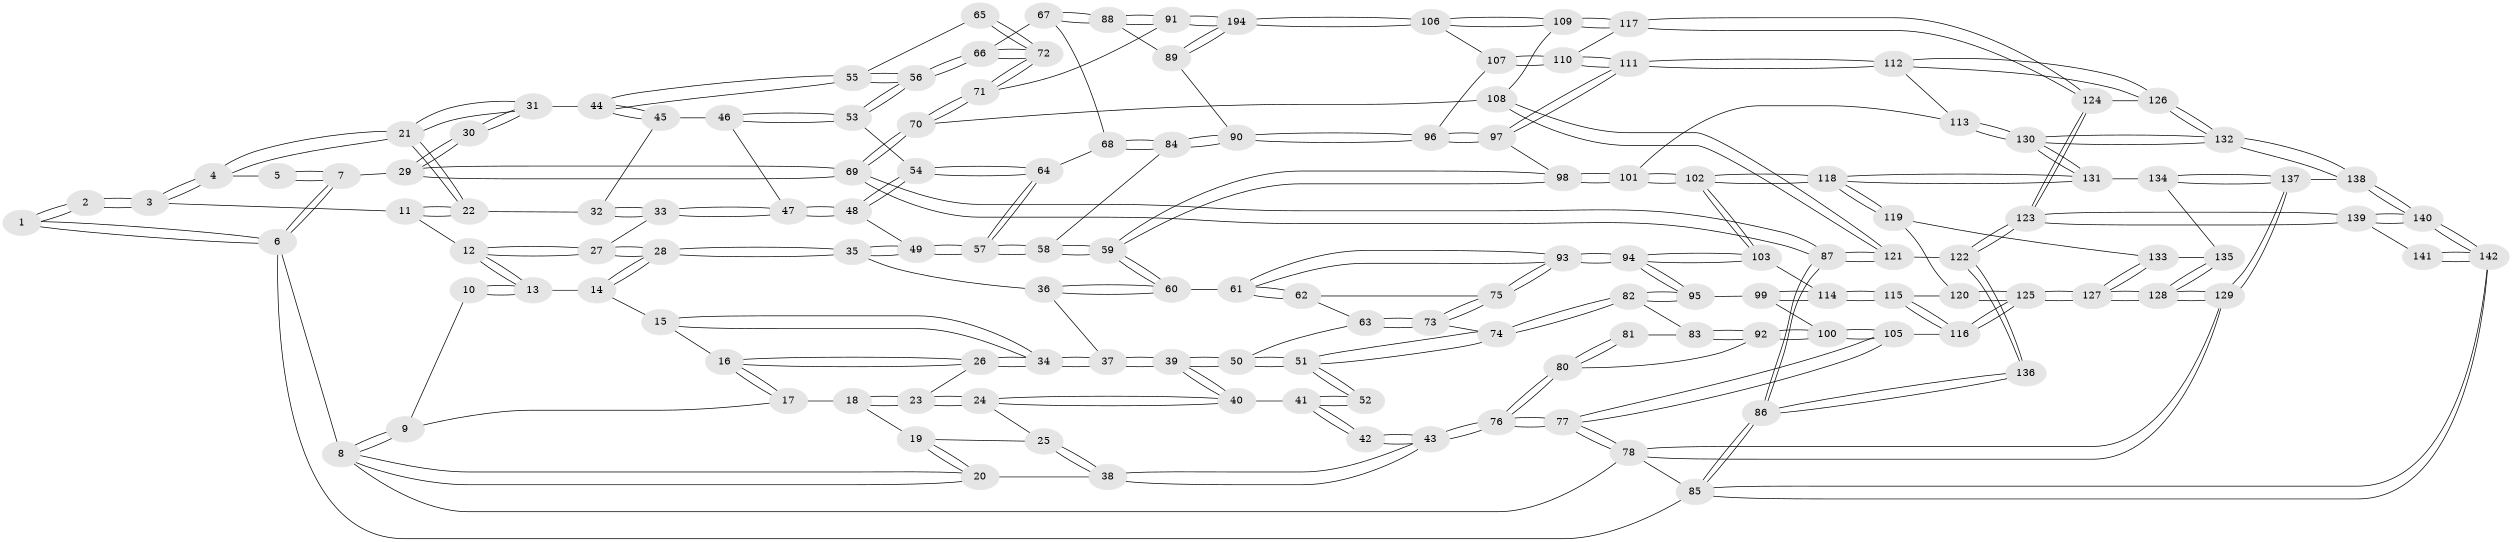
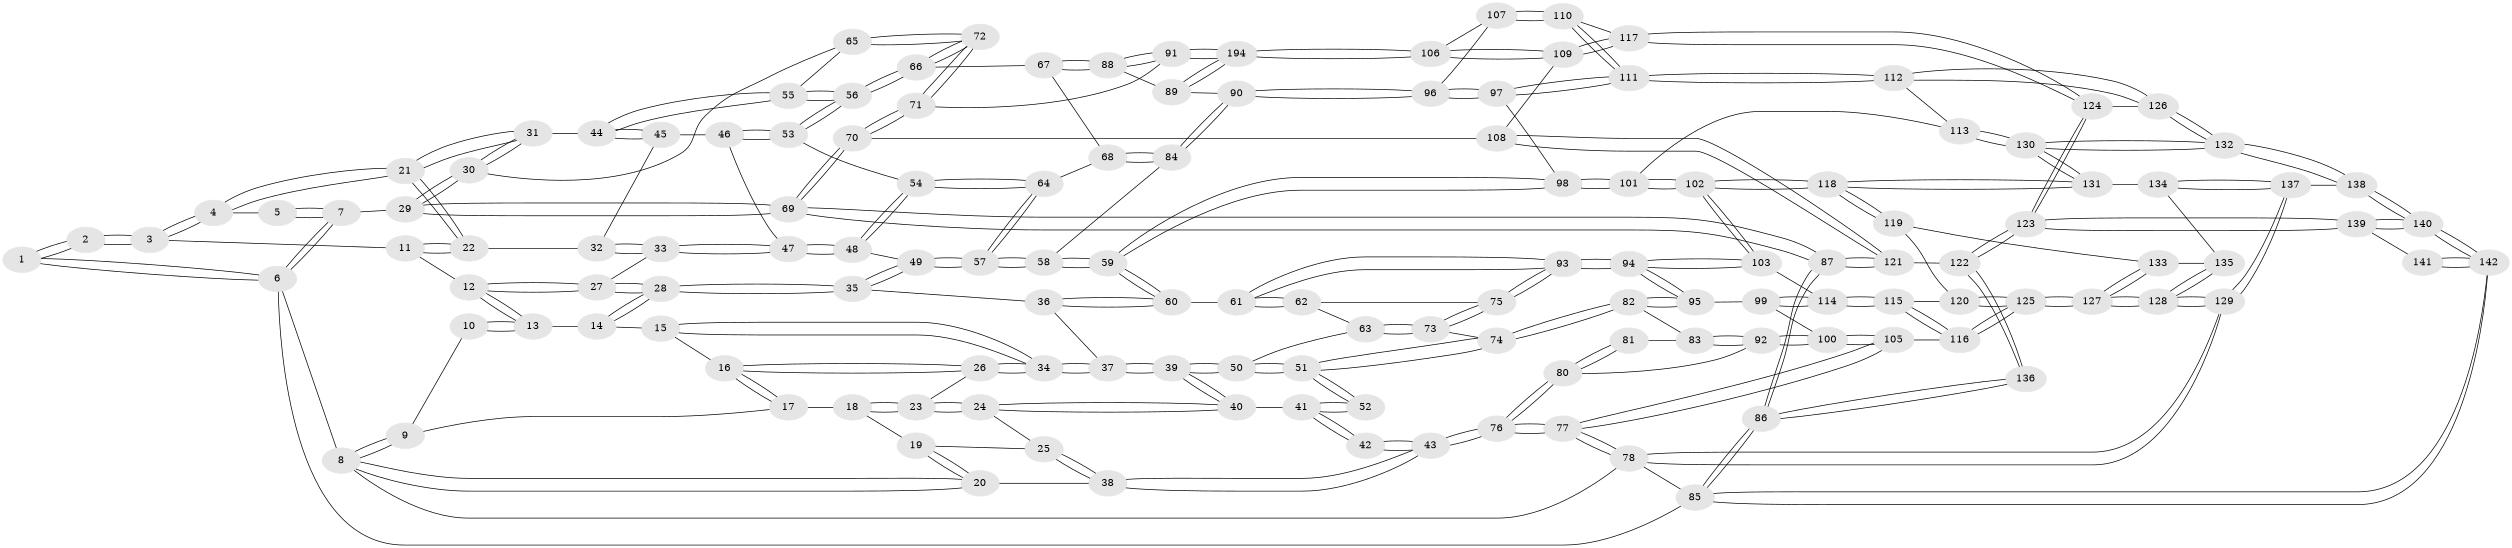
edge "65" -- "30": added
